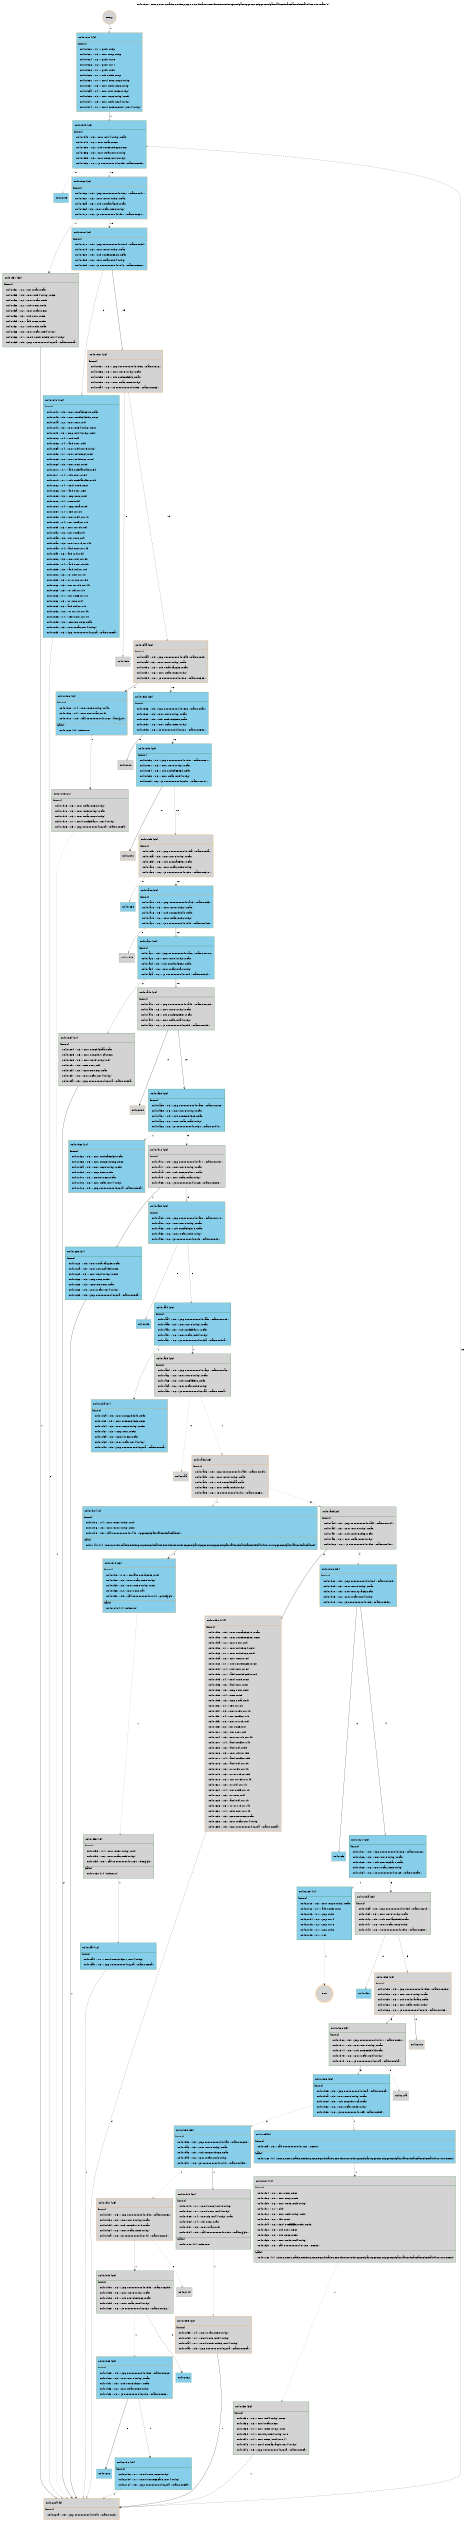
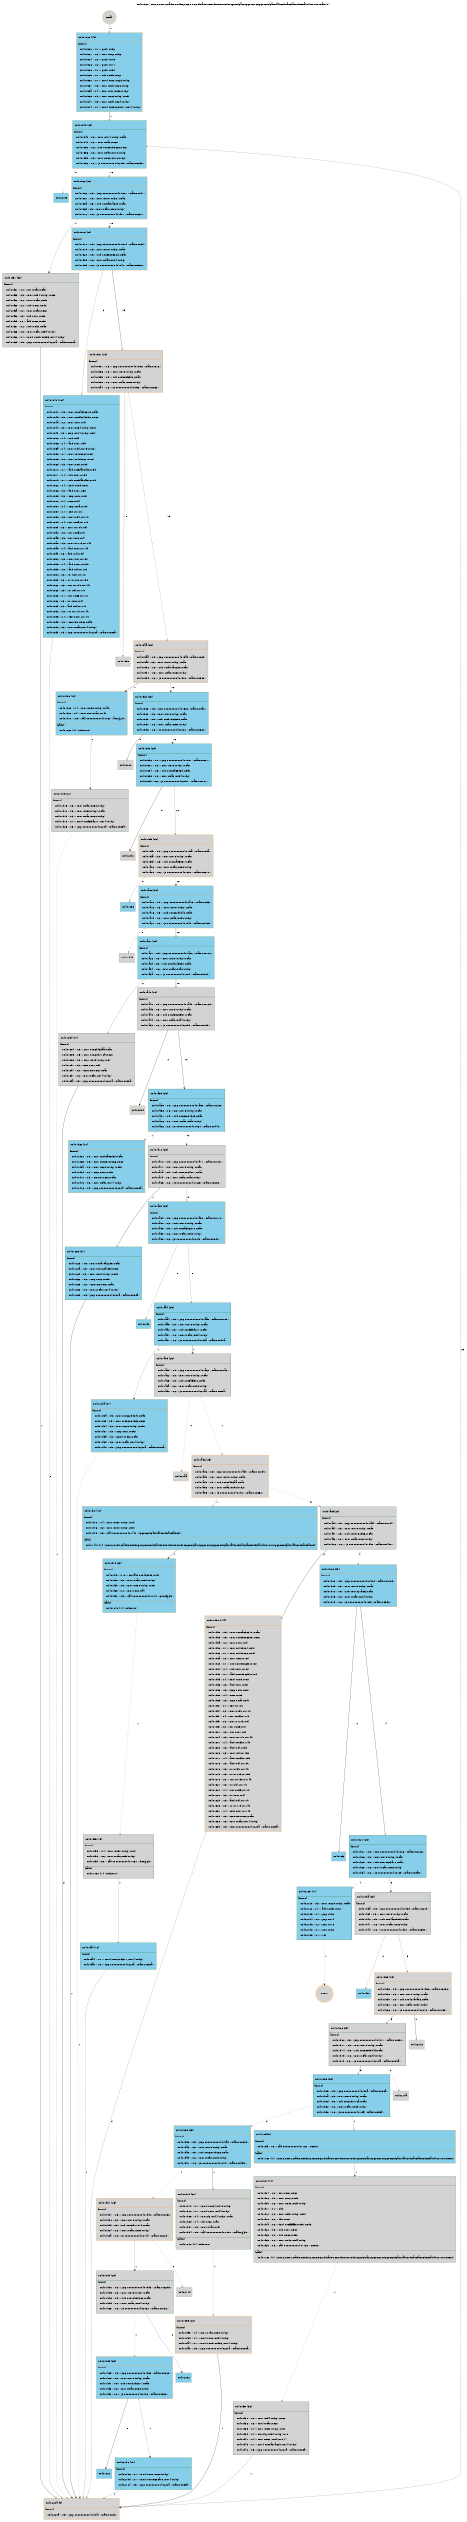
node "Entry": label "Entry" -> "Final"
edge "0x401d2a [27]" -> "0x40220a [5]": added, label "1"
node "Exit": label "Exit" -> "Users"
